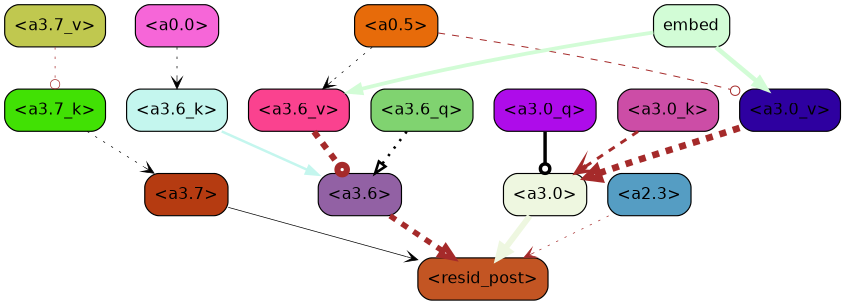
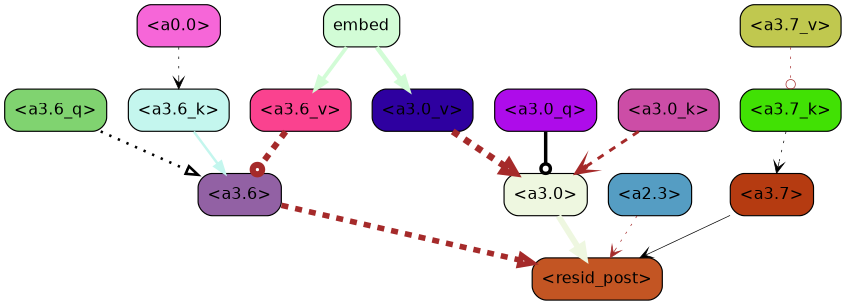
node "<a0.5>": removed
